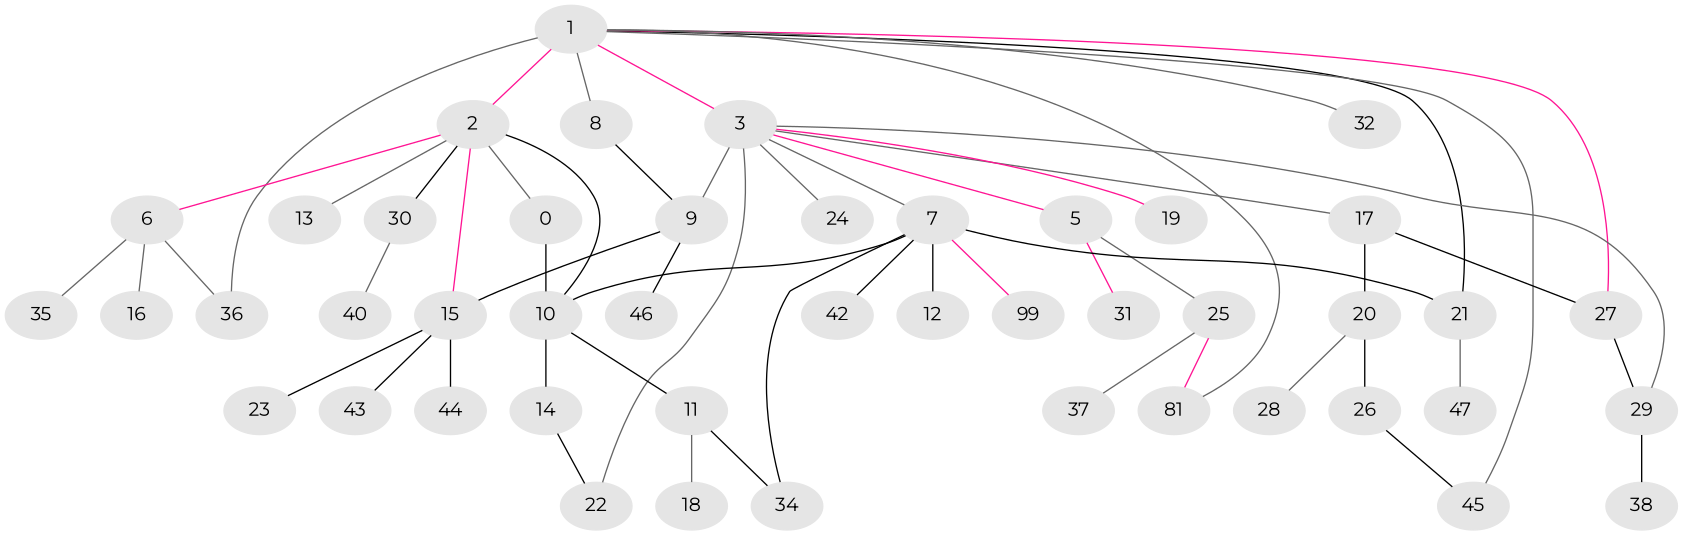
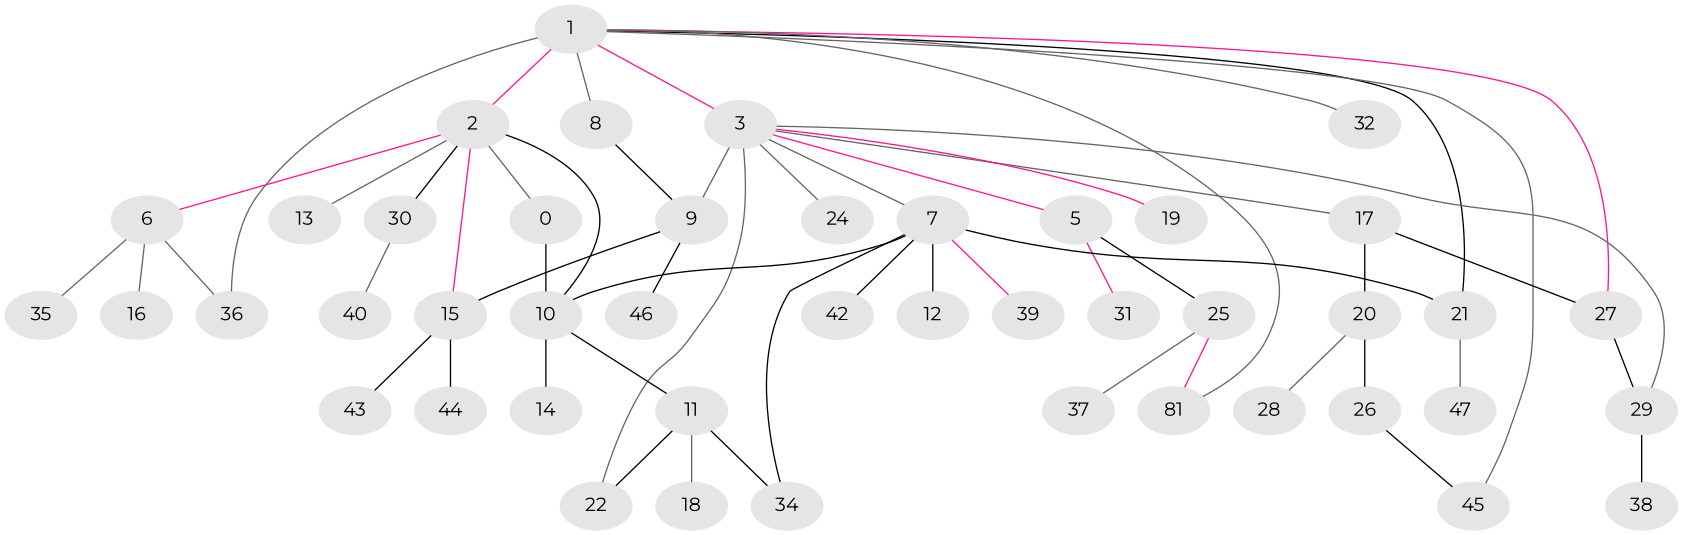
edge "5" -- "25": color gray40 -> black
node "99": label "99" -> "39"
node "23": removed
edge "14" -- "22": now "11" -- "22"
